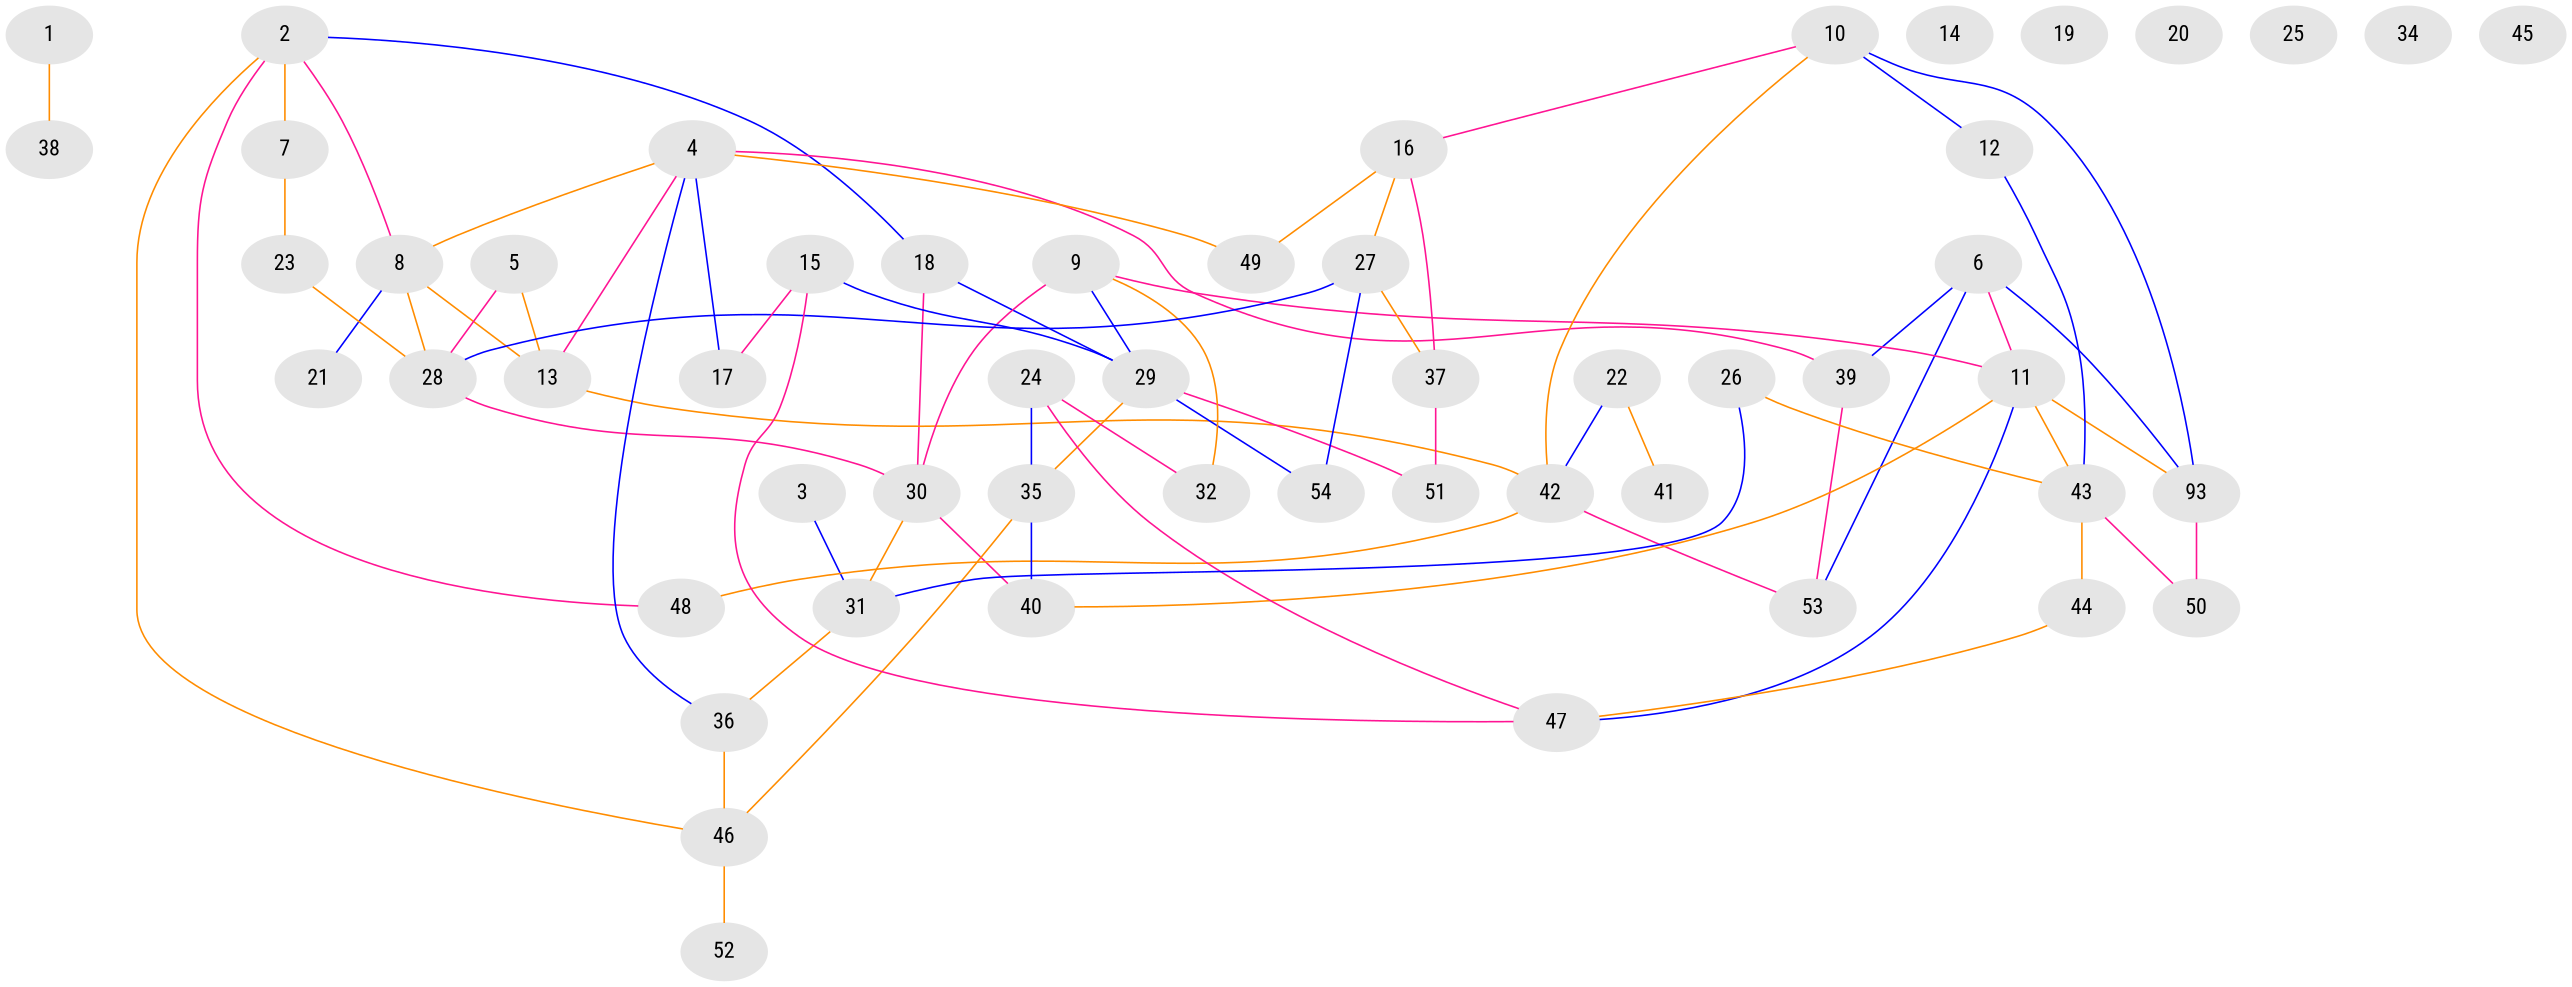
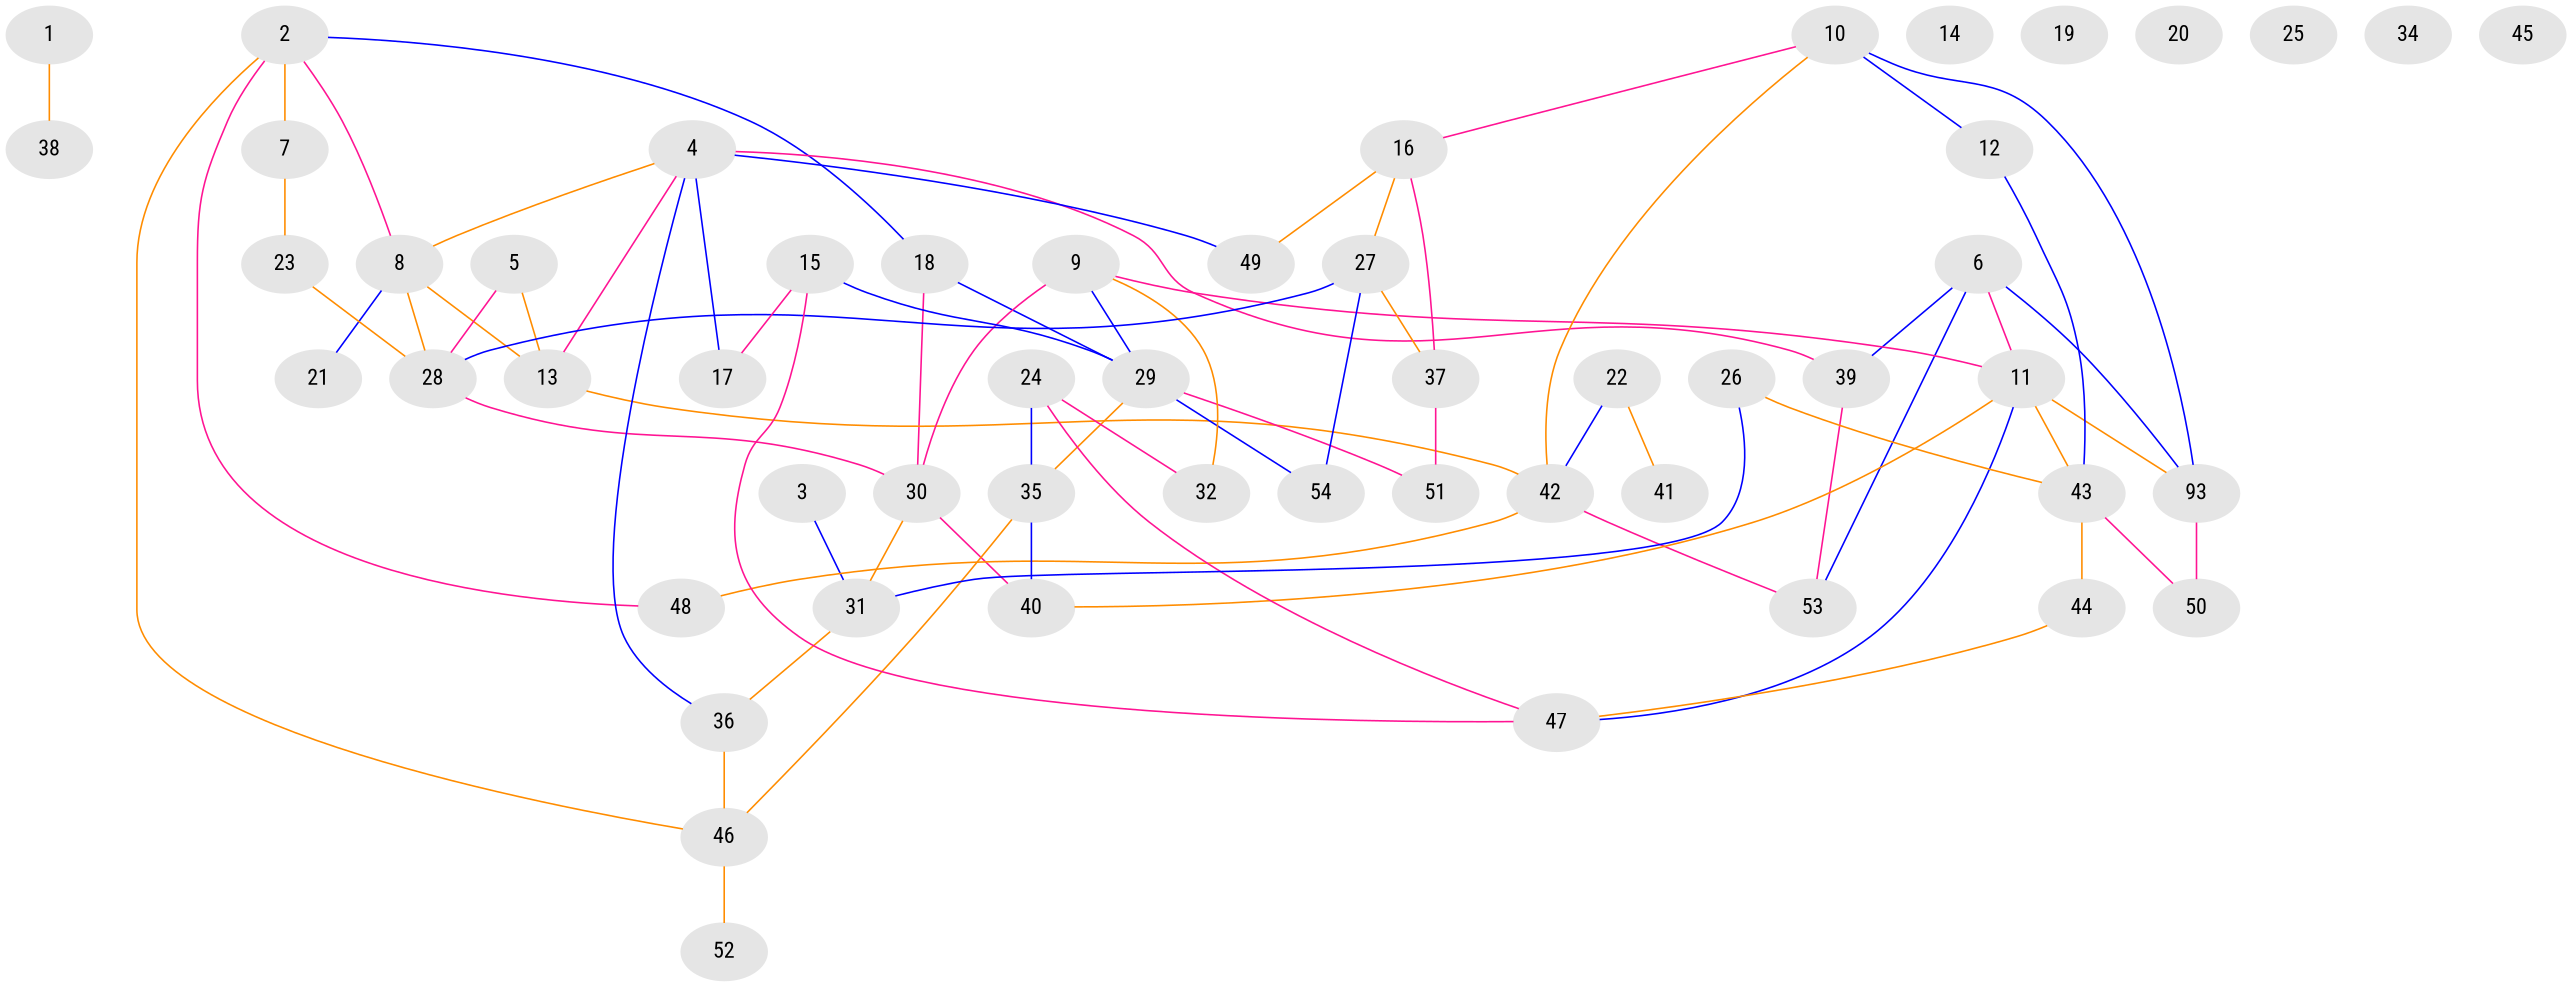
edge "4" -- "49": color darkorange -> blue
